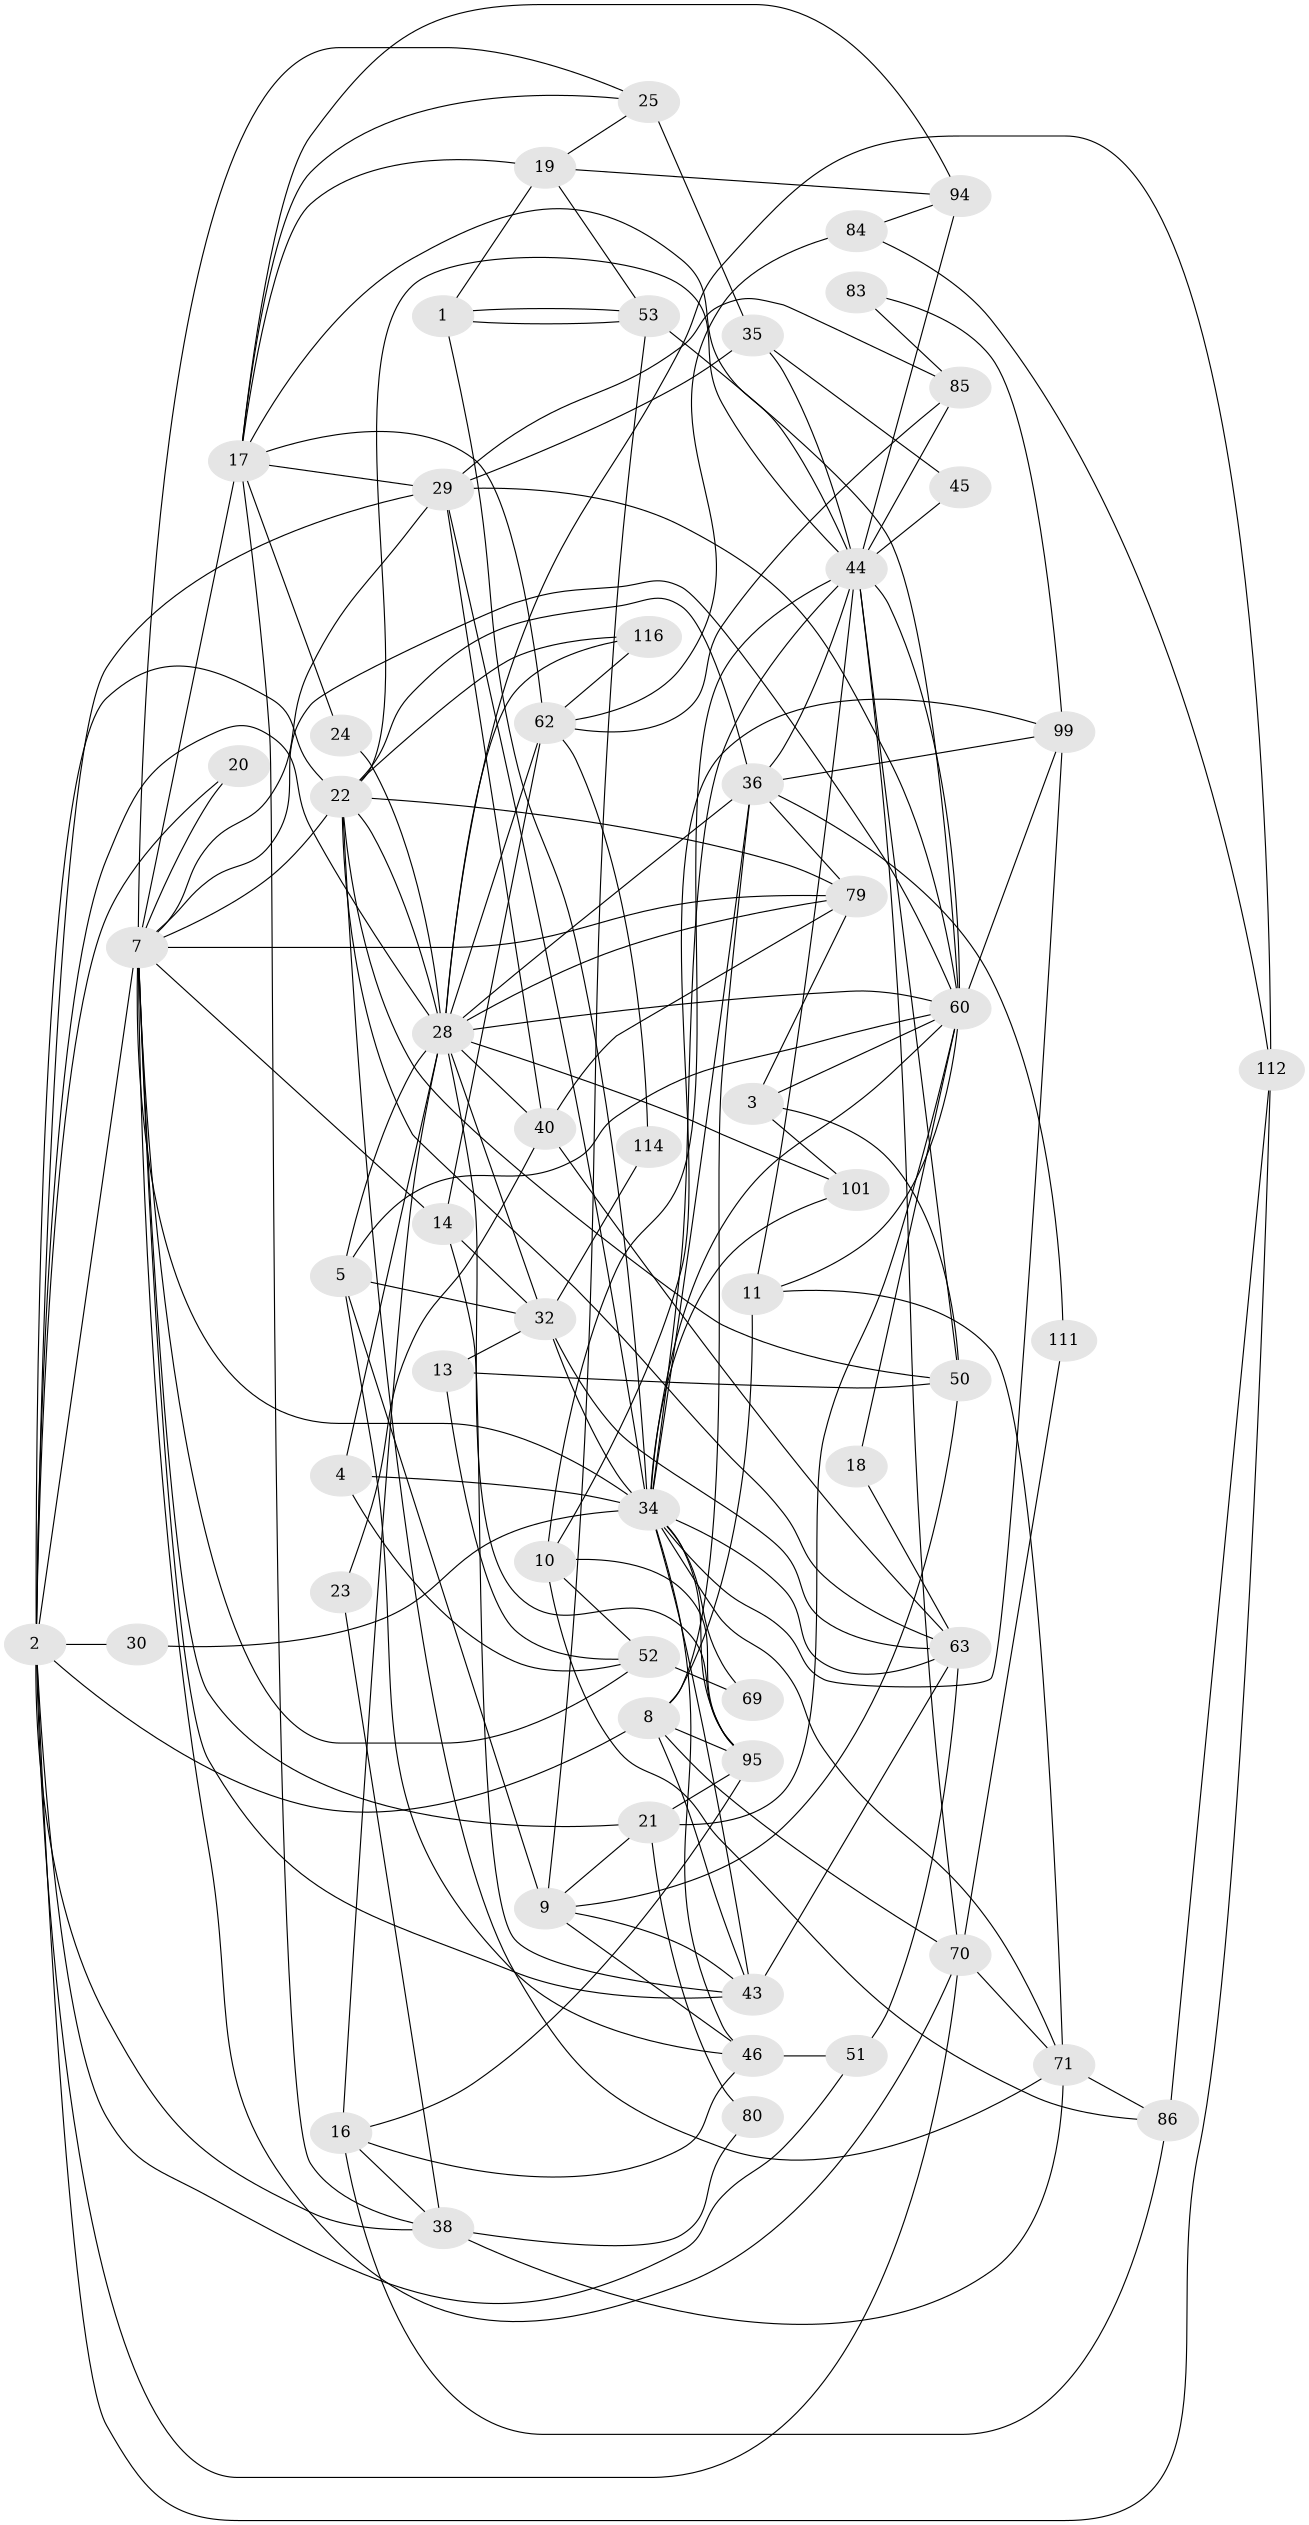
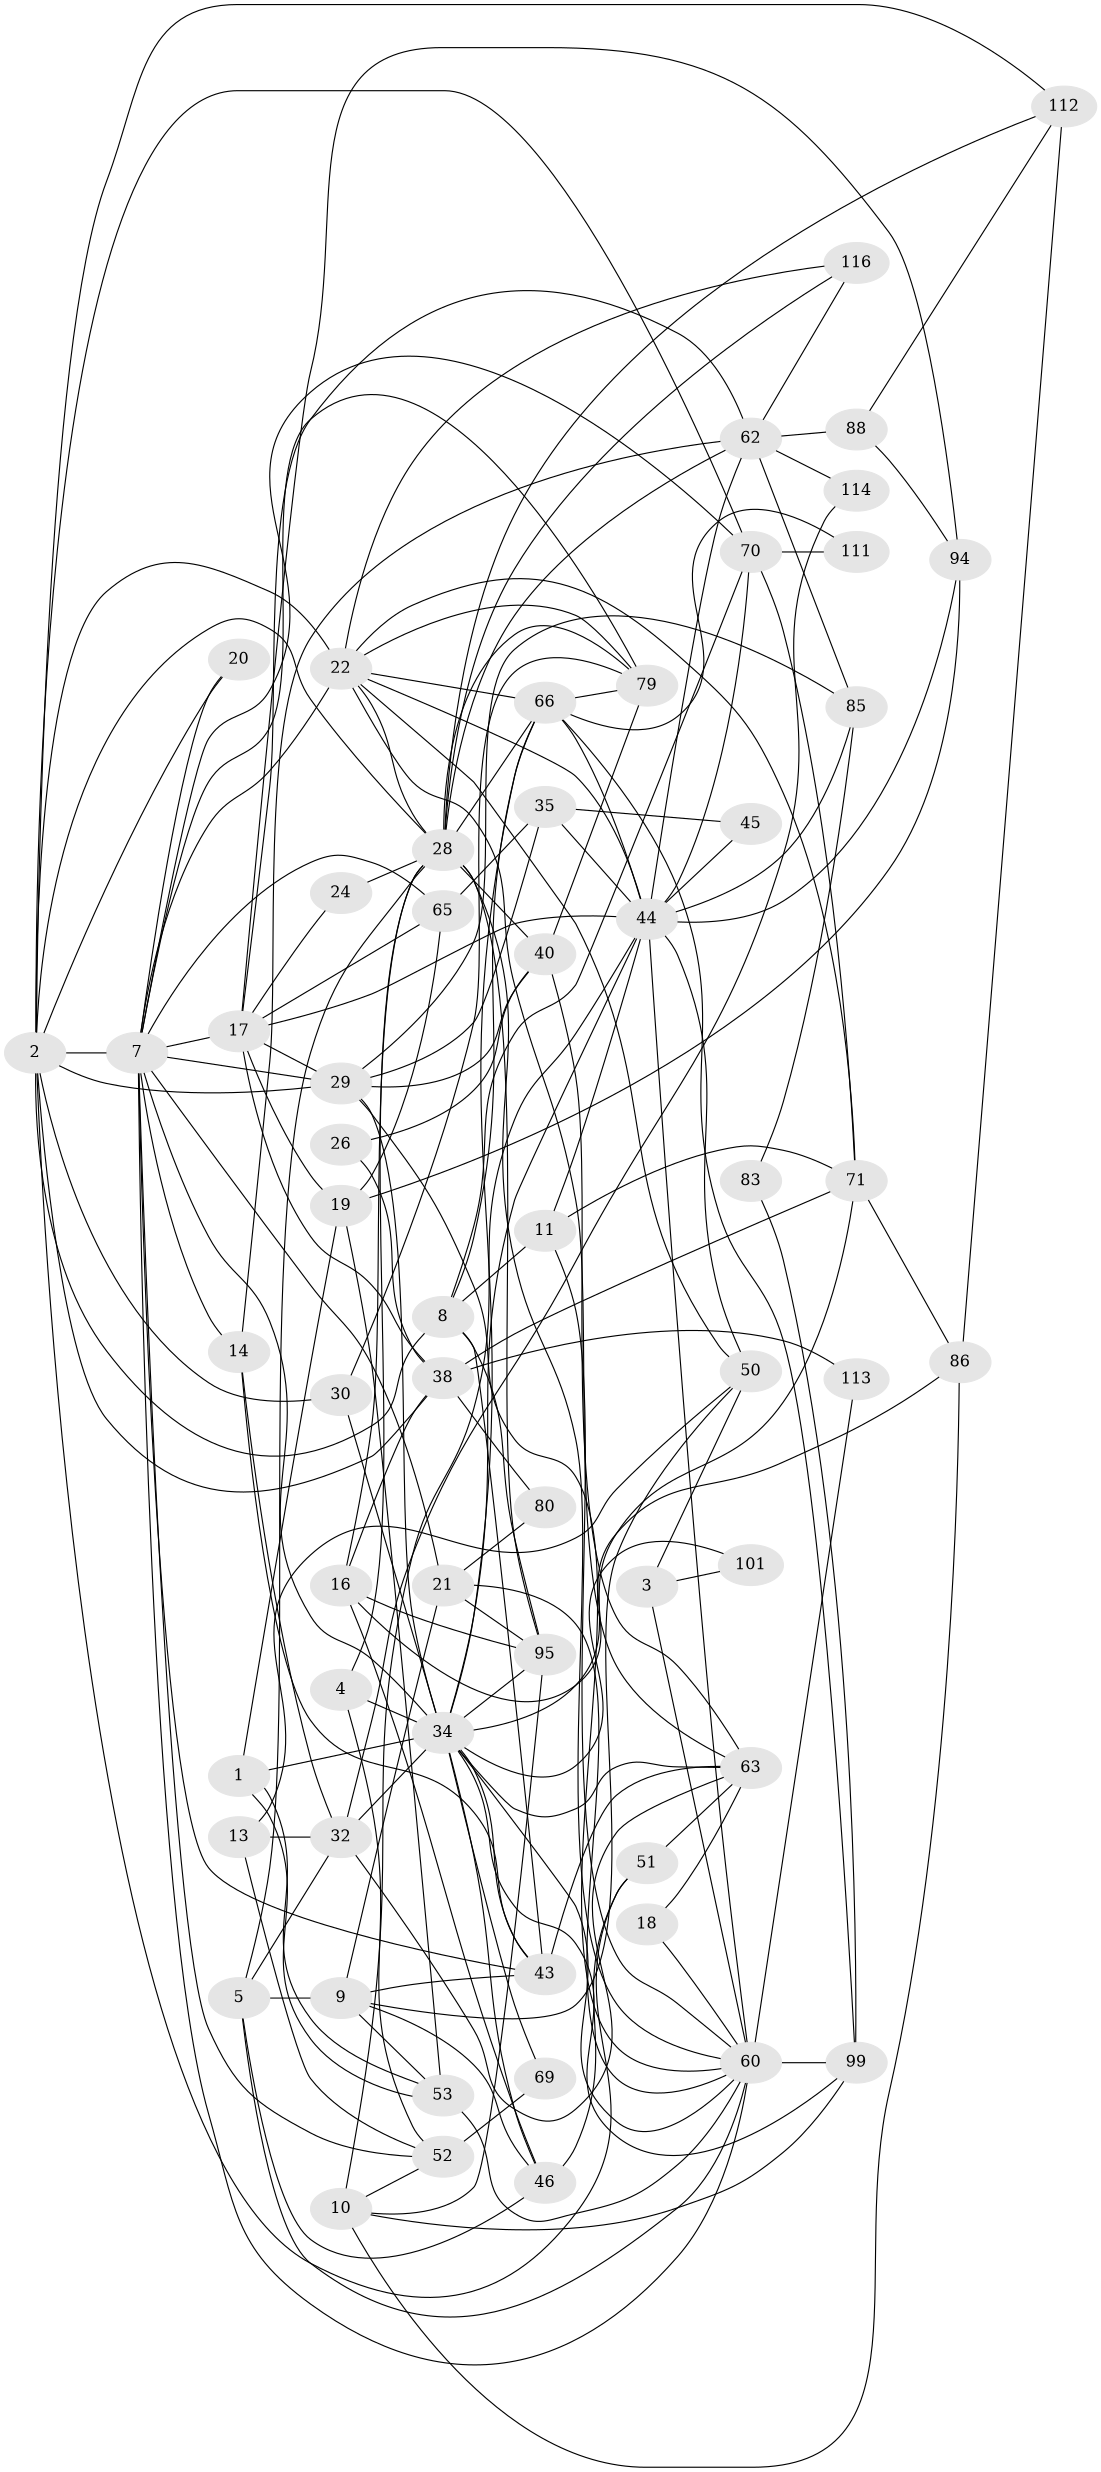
node "25": label "25" -> "65"
node "84": label "84" -> "88"
edge "62" -- "44": added
node "36": label "36" -> "66"
edge "79" -- "3": now "79" -- "30"
edge "28" -- "101": removed
edge "28" -- "32": removed
node "113": added
node "23": label "23" -> "26"
